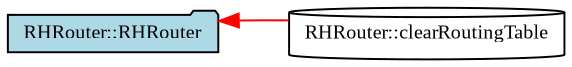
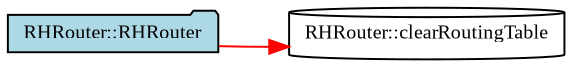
edge "RHRouter::clearRoutingTable" -> "RHRouter::RHRouter": reversed
